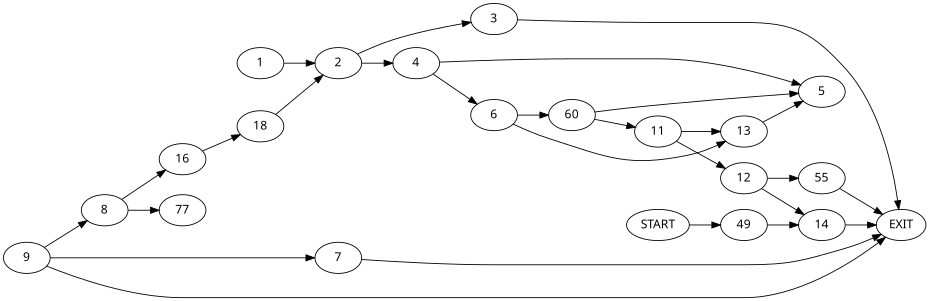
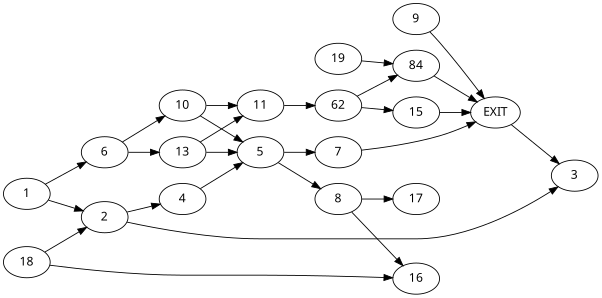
edge "3" -> "EXIT": reversed
edge "4" -> "6": now "1" -> "6"
node "60": label "60" -> "10"
edge "11" -> "13": reversed
edge "16" -> "18": reversed
node "12": label "12" -> "62"
node "55": label "55" -> "15"
node "77": label "77" -> "17"
node "START": removed
node "49": label "49" -> "19"
node "14": label "14" -> "84"
edge "9" -> "8": now "5" -> "8"
edge "9" -> "7": now "5" -> "7"
